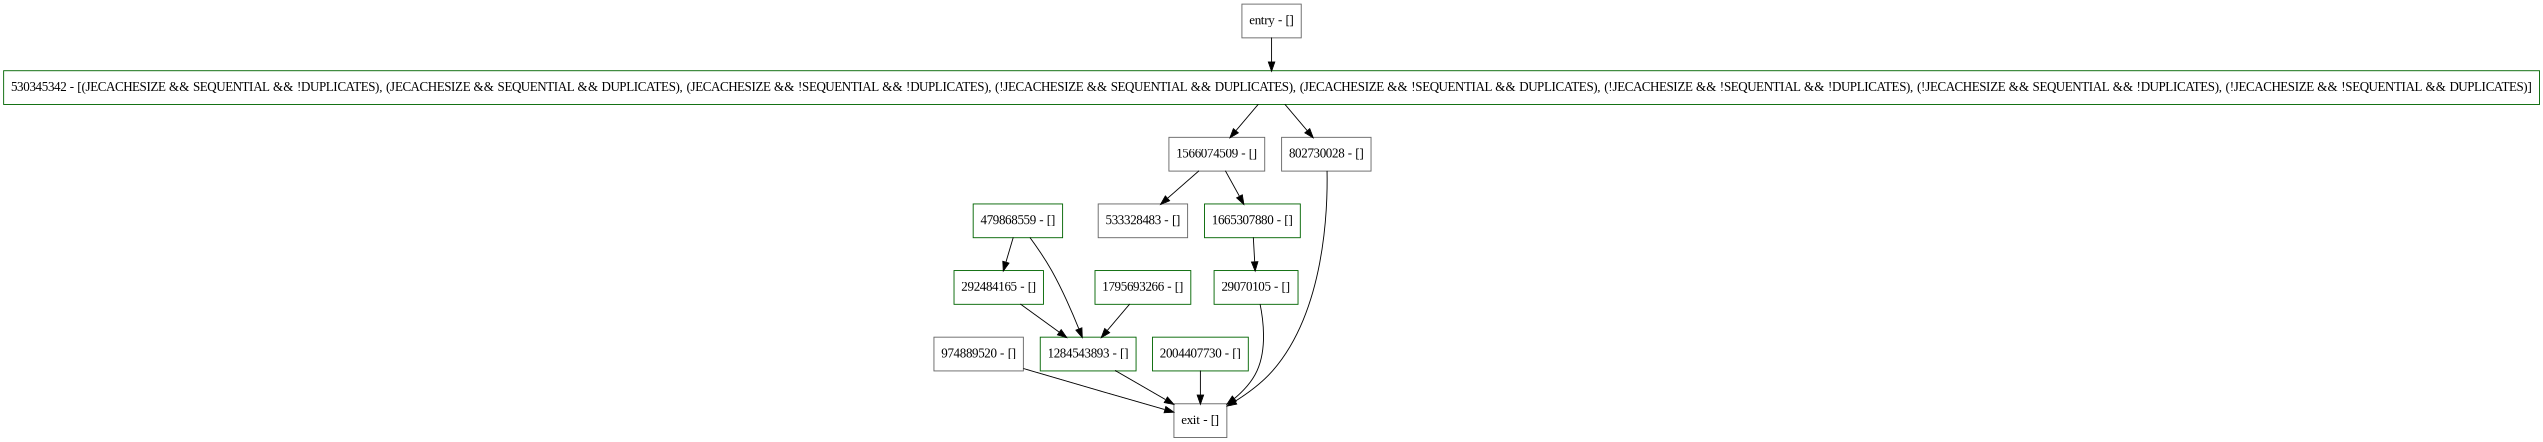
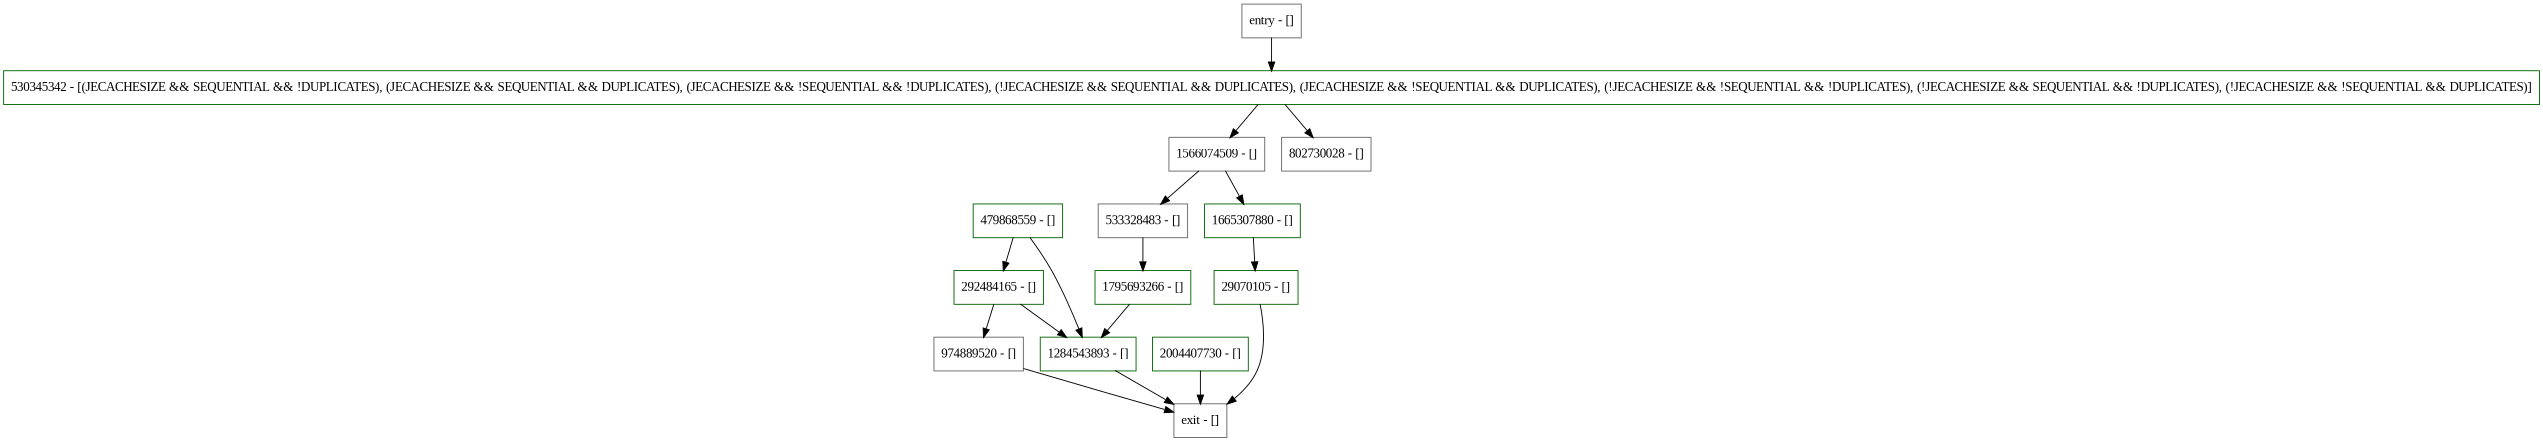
edge "533328483 - []" -> "1795693266 - []": added
edge "802730028 - []" -> "exit - []": removed
edge "292484165 - []" -> "974889520 - []": added
